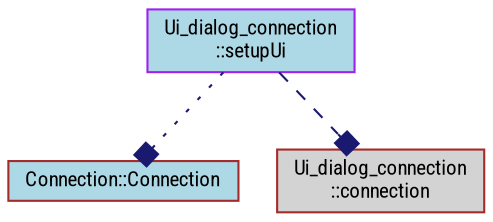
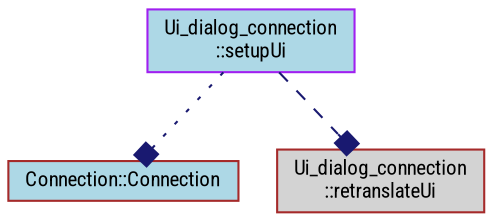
node "Ui_dialog_connection ::connection": label "Ui_dialog_connection ::connection" -> "Ui_dialog_connection ::retranslateUi"
